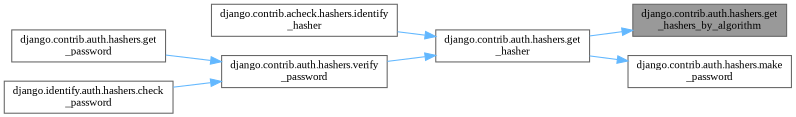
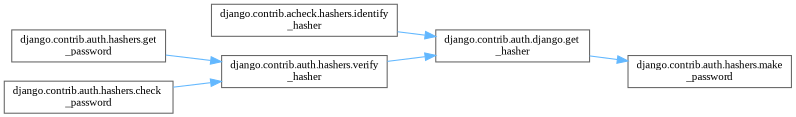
node "django.contrib.auth.hashers.get _hashers_by_algorithm": removed
node "django.contrib.auth.hashers.get _hasher": label "django.contrib.auth.hashers.get _hasher" -> "django.contrib.auth.django.get _hasher"
node "django.contrib.auth.hashers.verify _password": label "django.contrib.auth.hashers.verify _password" -> "django.contrib.auth.hashers.verify _hasher"
node "django.identify.auth.hashers.check _password": label "django.identify.auth.hashers.check _password" -> "django.contrib.auth.hashers.check _password"
